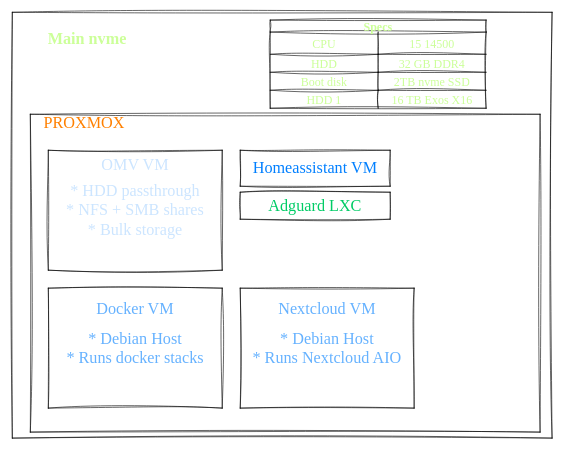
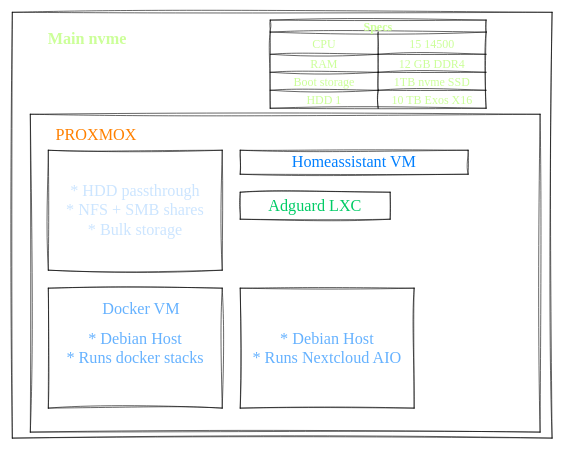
node "HDD": label "HDD" -> "RAM"
node "32 GB DDR4": label "32 GB DDR4" -> "12 GB DDR4"
node "Boot disk": label "Boot disk" -> "Boot storage"
node "2TB nvme SSD": label "2TB nvme SSD" -> "1TB nvme SSD"
node "16 TB Exos X16": label "16 TB Exos X16" -> "10 TB Exos X16"
node "PROXMOX": moved (84, 123) -> (96, 135)
node "OMV VM": removed
node "Homeassistant VM": size 150x36 -> 228x24
node "Docker VM": moved (135, 309) -> (141, 309)
node "Nextcloud VM": removed
